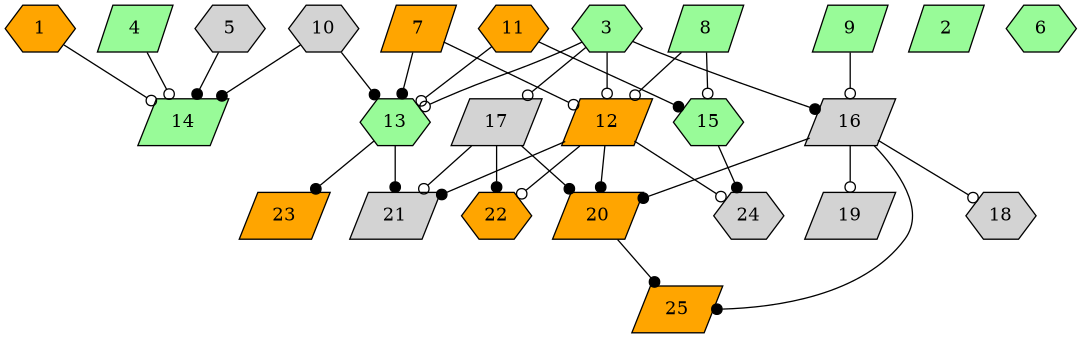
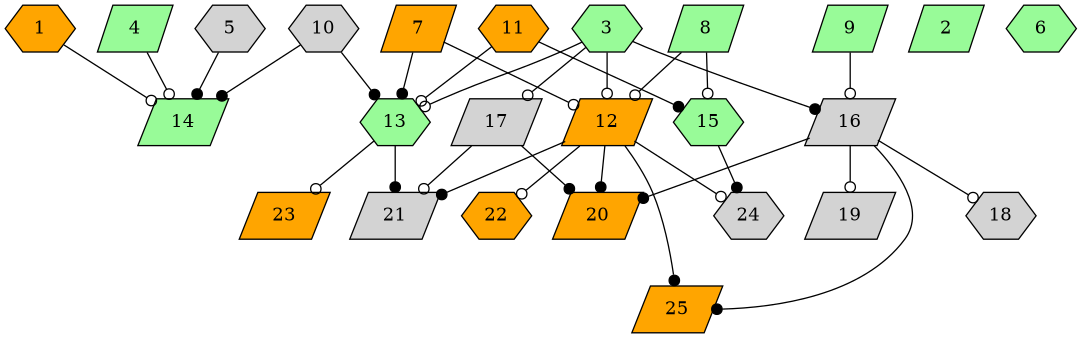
edge "17" -> "22": removed
edge "13" -> "23": arrowhead dot -> odot
edge "20" -> "25": now "12" -> "25"
